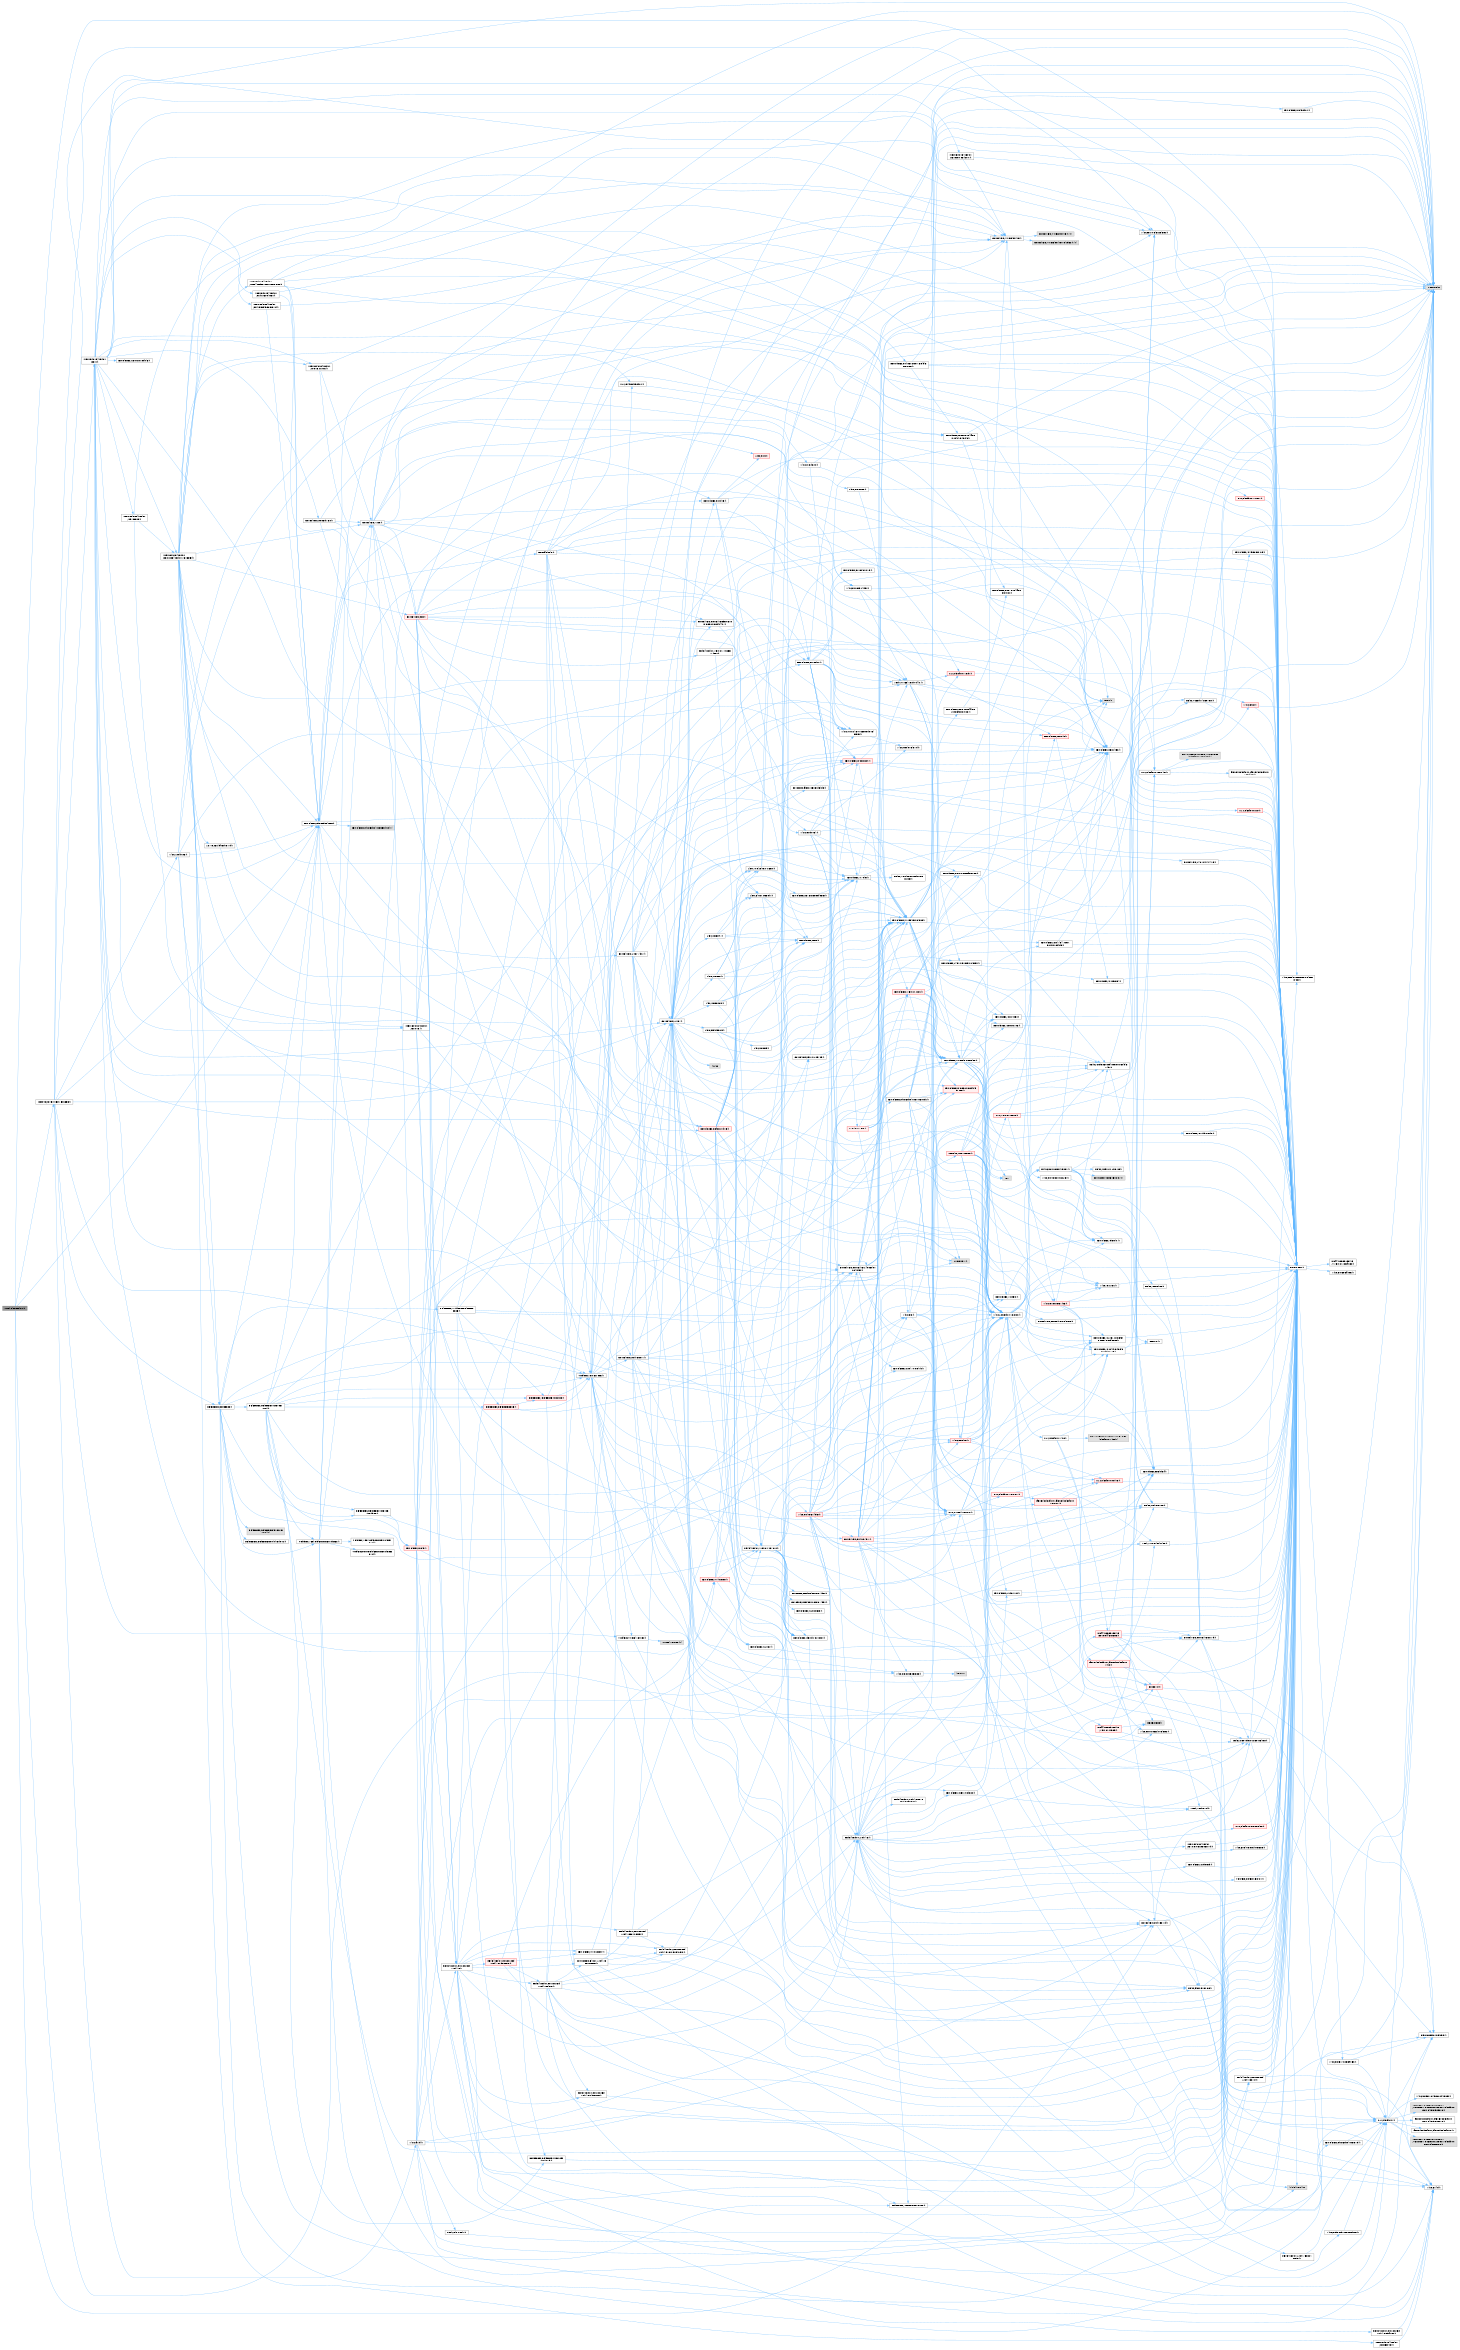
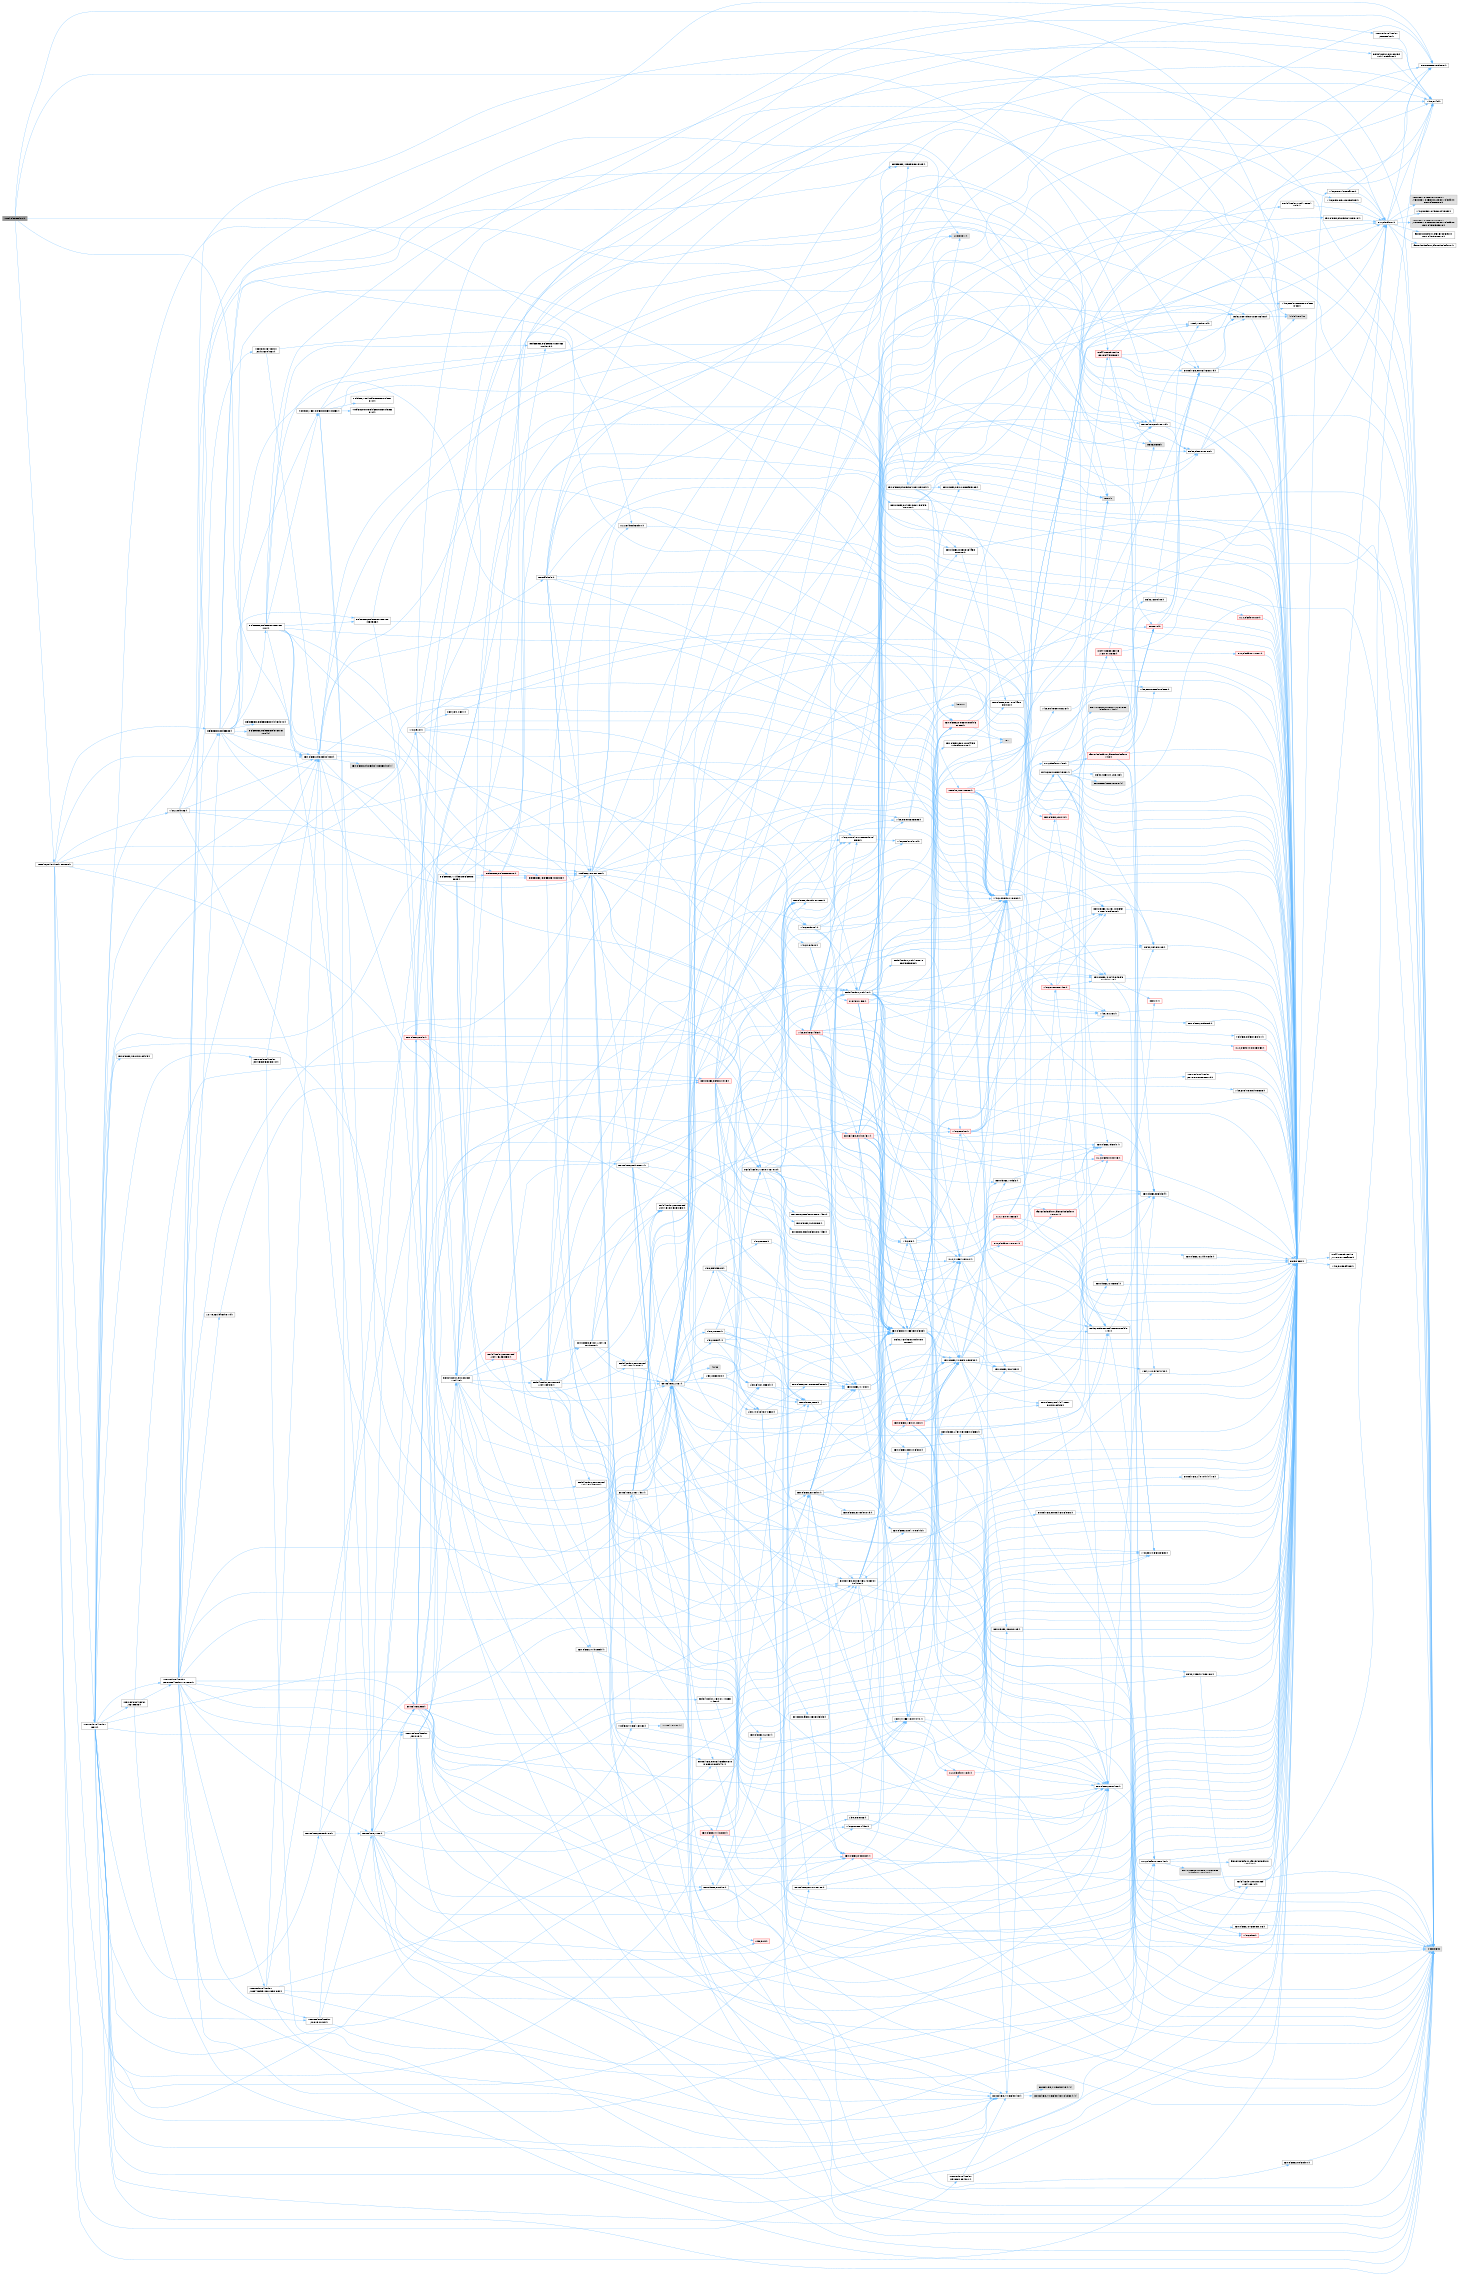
node "Templates/LosesQualifiers IsValidVariadic.h": label "Templates/LosesQualifiers IsValidVariadic.h" -> "Templates/LosesQualifiers FromTo.h"
edge "Delegates/DelegateInstances Impl.h" -> "Templates/TypeCompatible Bytes.h": now "Delegates/DelegateInstance Interface.h" -> "Templates/TypeCompatible Bytes.h"
node "IsEnum.h": color grey40 -> red
edge "Misc/StringBuilder.h" -> "Misc/AssertionMacros.h": removed
node "Templates/AndOrNot.h": removed
